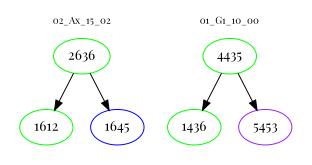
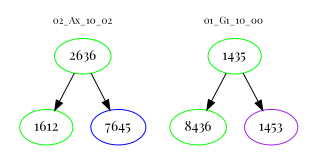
cluster "02_Ax_15_02": label "02_Ax_15_02" -> "02_Ax_10_02"
node "4435": label "4435" -> "1435"
node "1645": label "1645" -> "7645"
node "1436": label "1436" -> "8436"
node "5453": label "5453" -> "1453"
